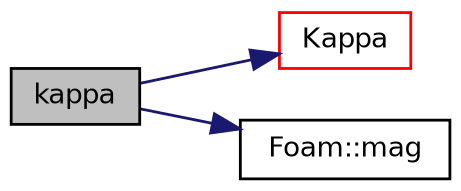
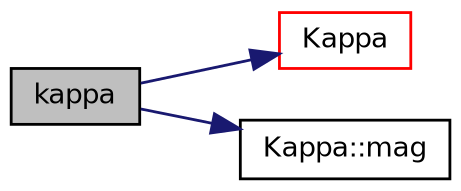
node "Foam::mag": label "Foam::mag" -> "Kappa::mag"
